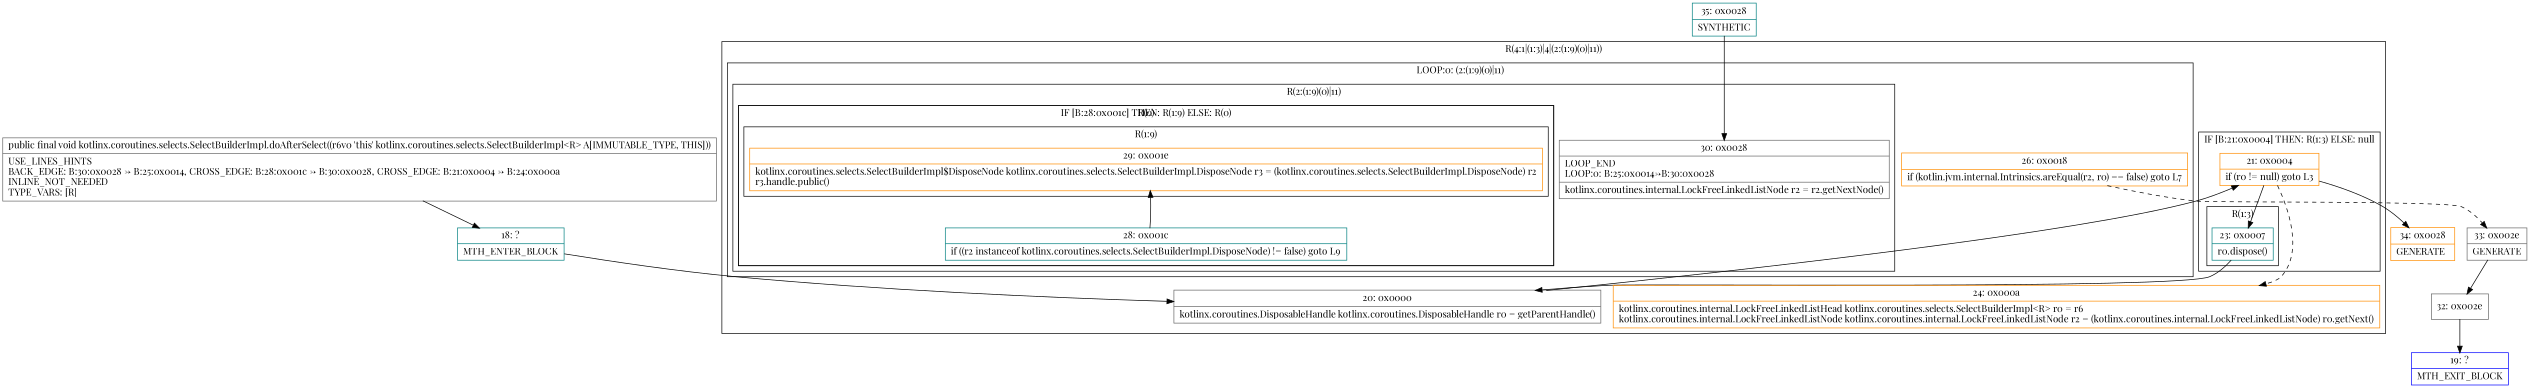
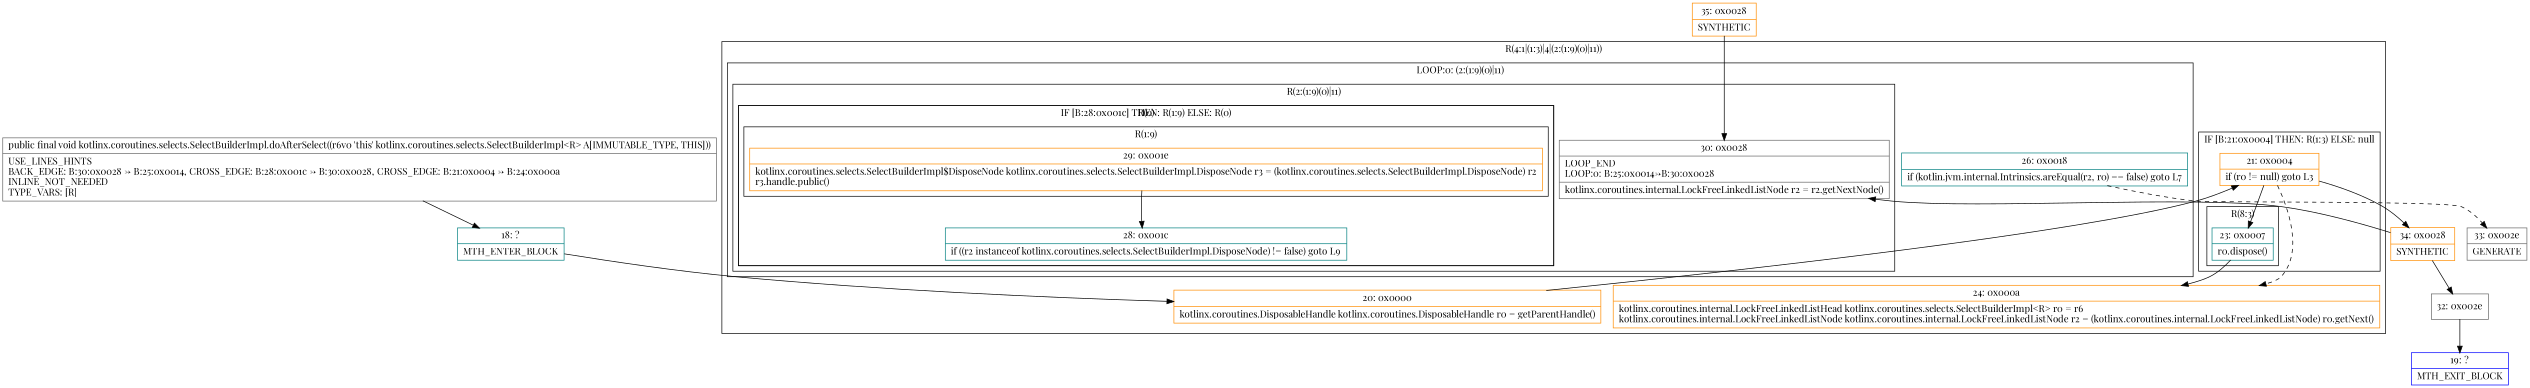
node "35: 0x0028": color teal -> darkorange
node "26: 0x0018": color darkorange -> teal
edge "34: 0x0028" -> "30: 0x0028": added
edge "28: 0x001c" -> "29: 0x001e": reversed
cluster "R(1:3)": label "R(1:3)" -> "R(8:3)"
node "34: 0x0028": text "GENERATE" -> "SYNTHETIC"
edge "33: 0x002e" -> "32: 0x002e": now "34: 0x0028" -> "32: 0x002e"
edge "23: 0x0007" -> "20: 0x0000": now "23: 0x0007" -> "24: 0x000a"
node "20: 0x0000": color gray40 -> darkorange
